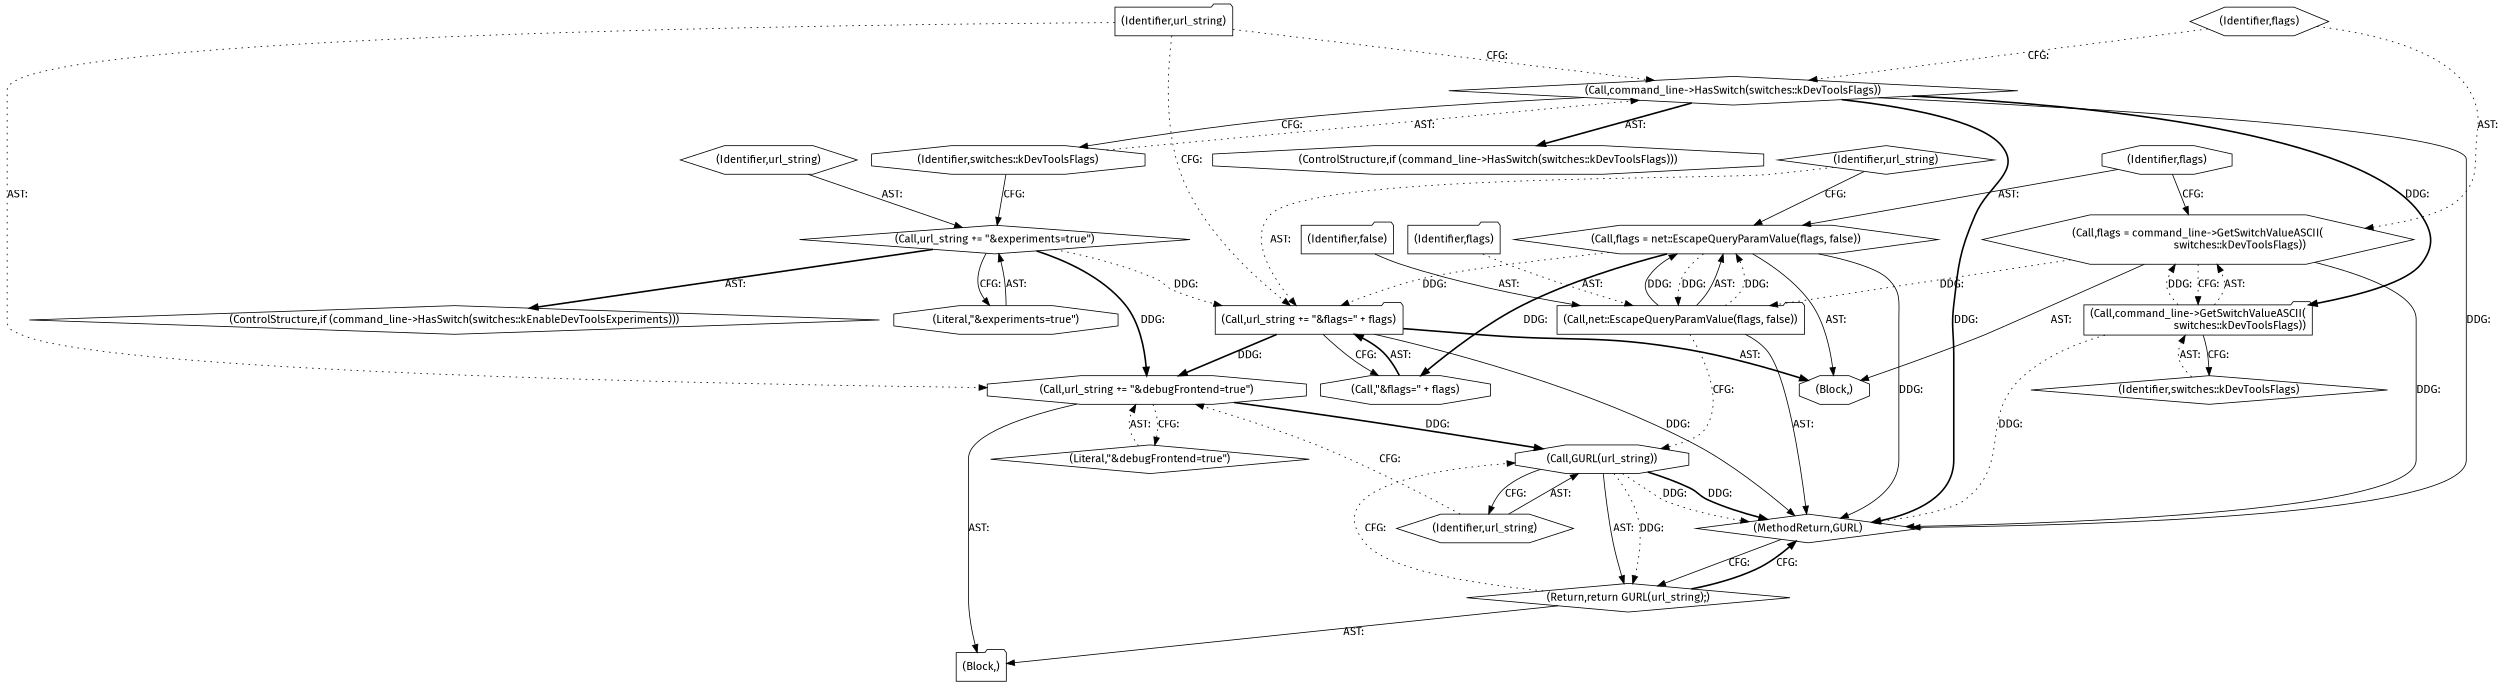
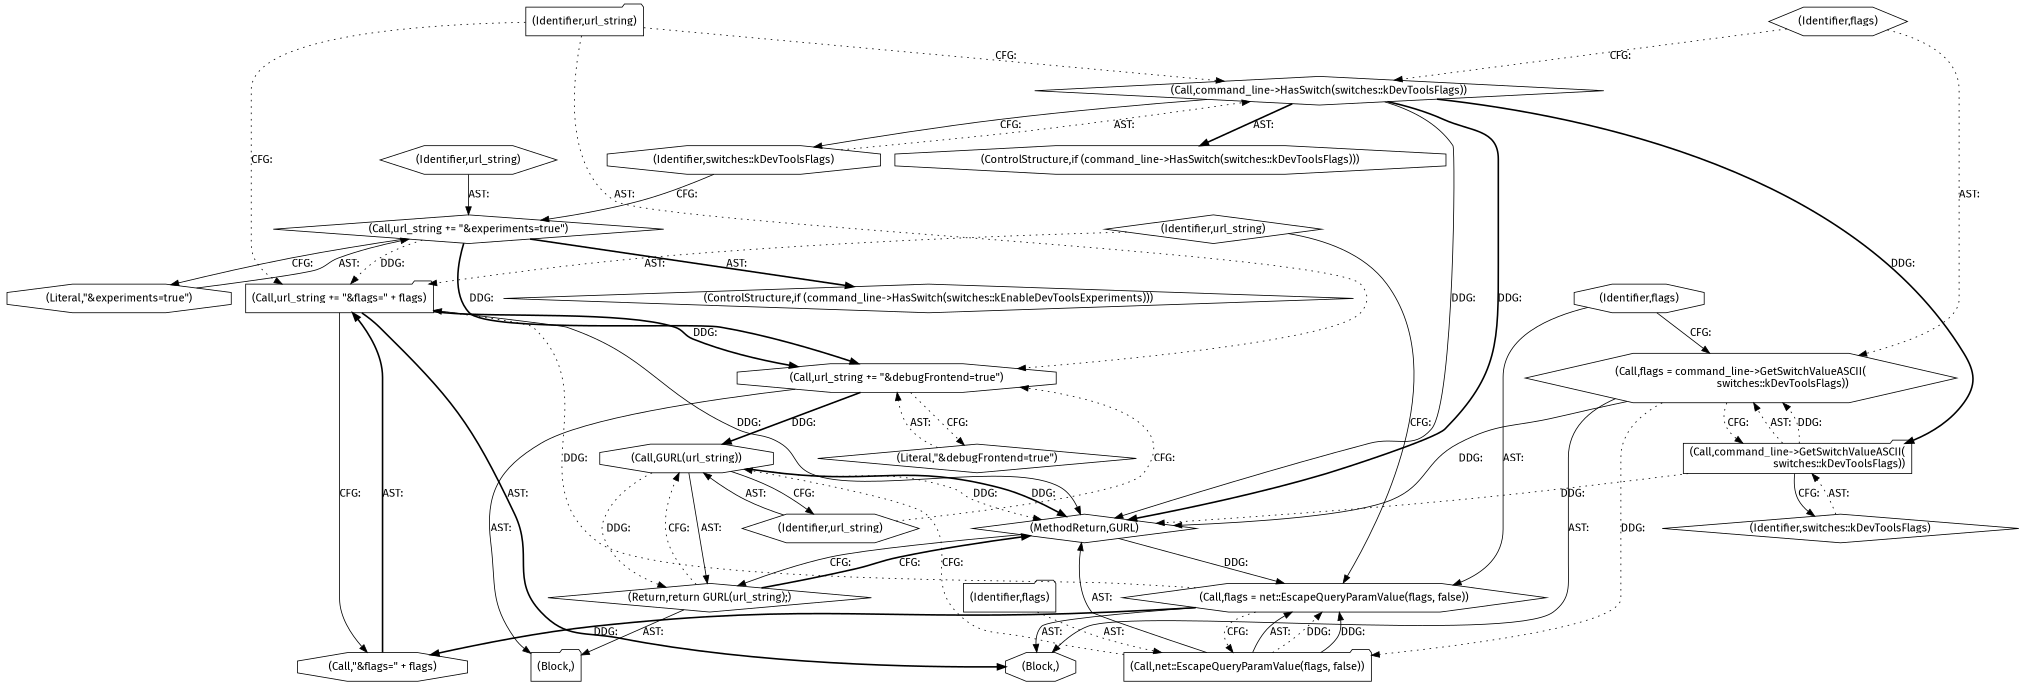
node "(Identifier,false)": removed
edge "(Call,flags = net::EscapeQueryParamValue(flags, false))" -> "(Call,net::EscapeQueryParamValue(flags, false))": label "DDG: " -> "CFG: "
edge "(Call,flags = net::EscapeQueryParamValue(flags, false))" -> "(MethodReturn,GURL)": reversed
